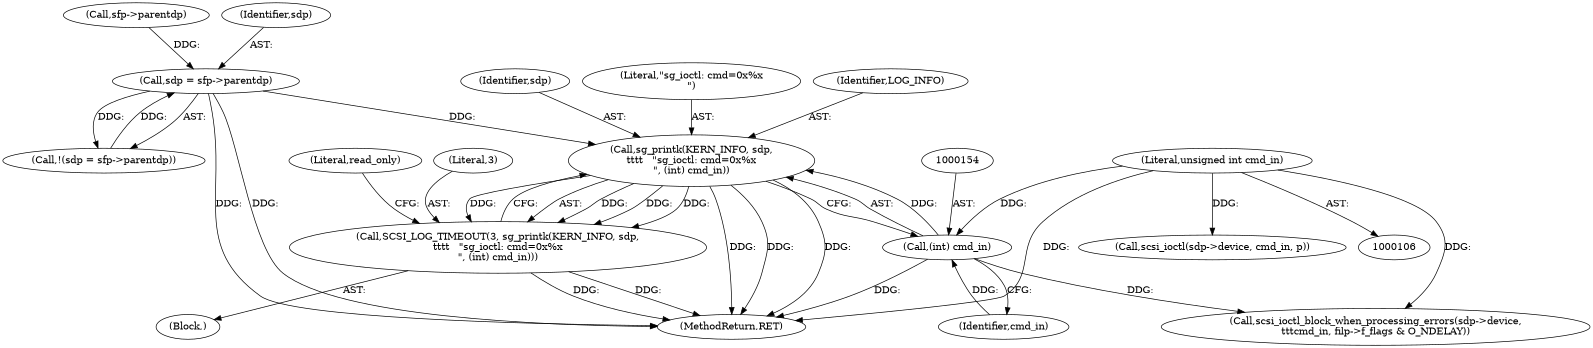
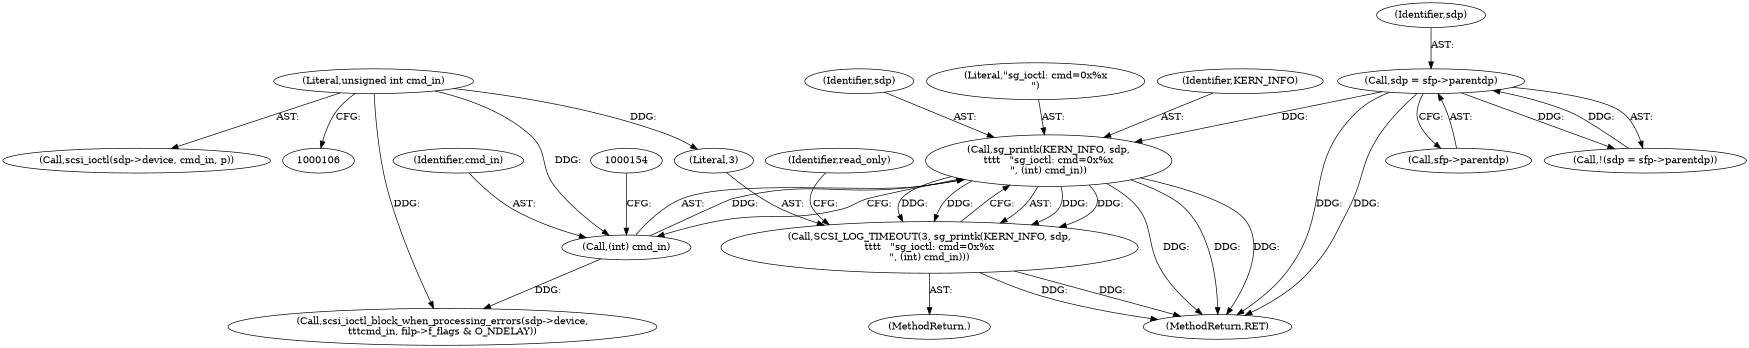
edge "(Call,sfp->parentdp)" -> "(Call,sdp = sfp->parentdp)": label "DDG: " -> "AST: "
node "(Identifier,LOG_INFO)": label "(Identifier,LOG_INFO)" -> "(Identifier,KERN_INFO)"
edge "(Call,sdp = sfp->parentdp)" -> "(Call,sfp->parentdp)": added, label "CFG:"
node "(Literal,read_only)": label "(Literal,read_only)" -> "(Identifier,read_only)"
edge "1000154" -> "(Call,(int) cmd_in)": label "AST: " -> "CFG: "
edge "(Literal,unsigned int cmd_in)" -> "(Call,scsi_ioctl(sdp->device, cmd_in, p))": label "DDG: " -> "AST: "
edge "(Literal,unsigned int cmd_in)" -> "1000106": label "AST: " -> "CFG: "
edge "(Call,(int) cmd_in)" -> "(Identifier,cmd_in)": removed, label "CFG:"
edge "(Literal,unsigned int cmd_in)" -> "(MethodReturn,RET)": now "(Literal,unsigned int cmd_in)" -> "(Literal,3)"
edge "(Identifier,cmd_in)" -> "(Call,(int) cmd_in)": label "DDG: " -> "AST: "
edge "(Call,(int) cmd_in)" -> "(MethodReturn,RET)": removed, label "DDG:"
node "(Block,)": label "(Block,)" -> "(MethodReturn,)"
